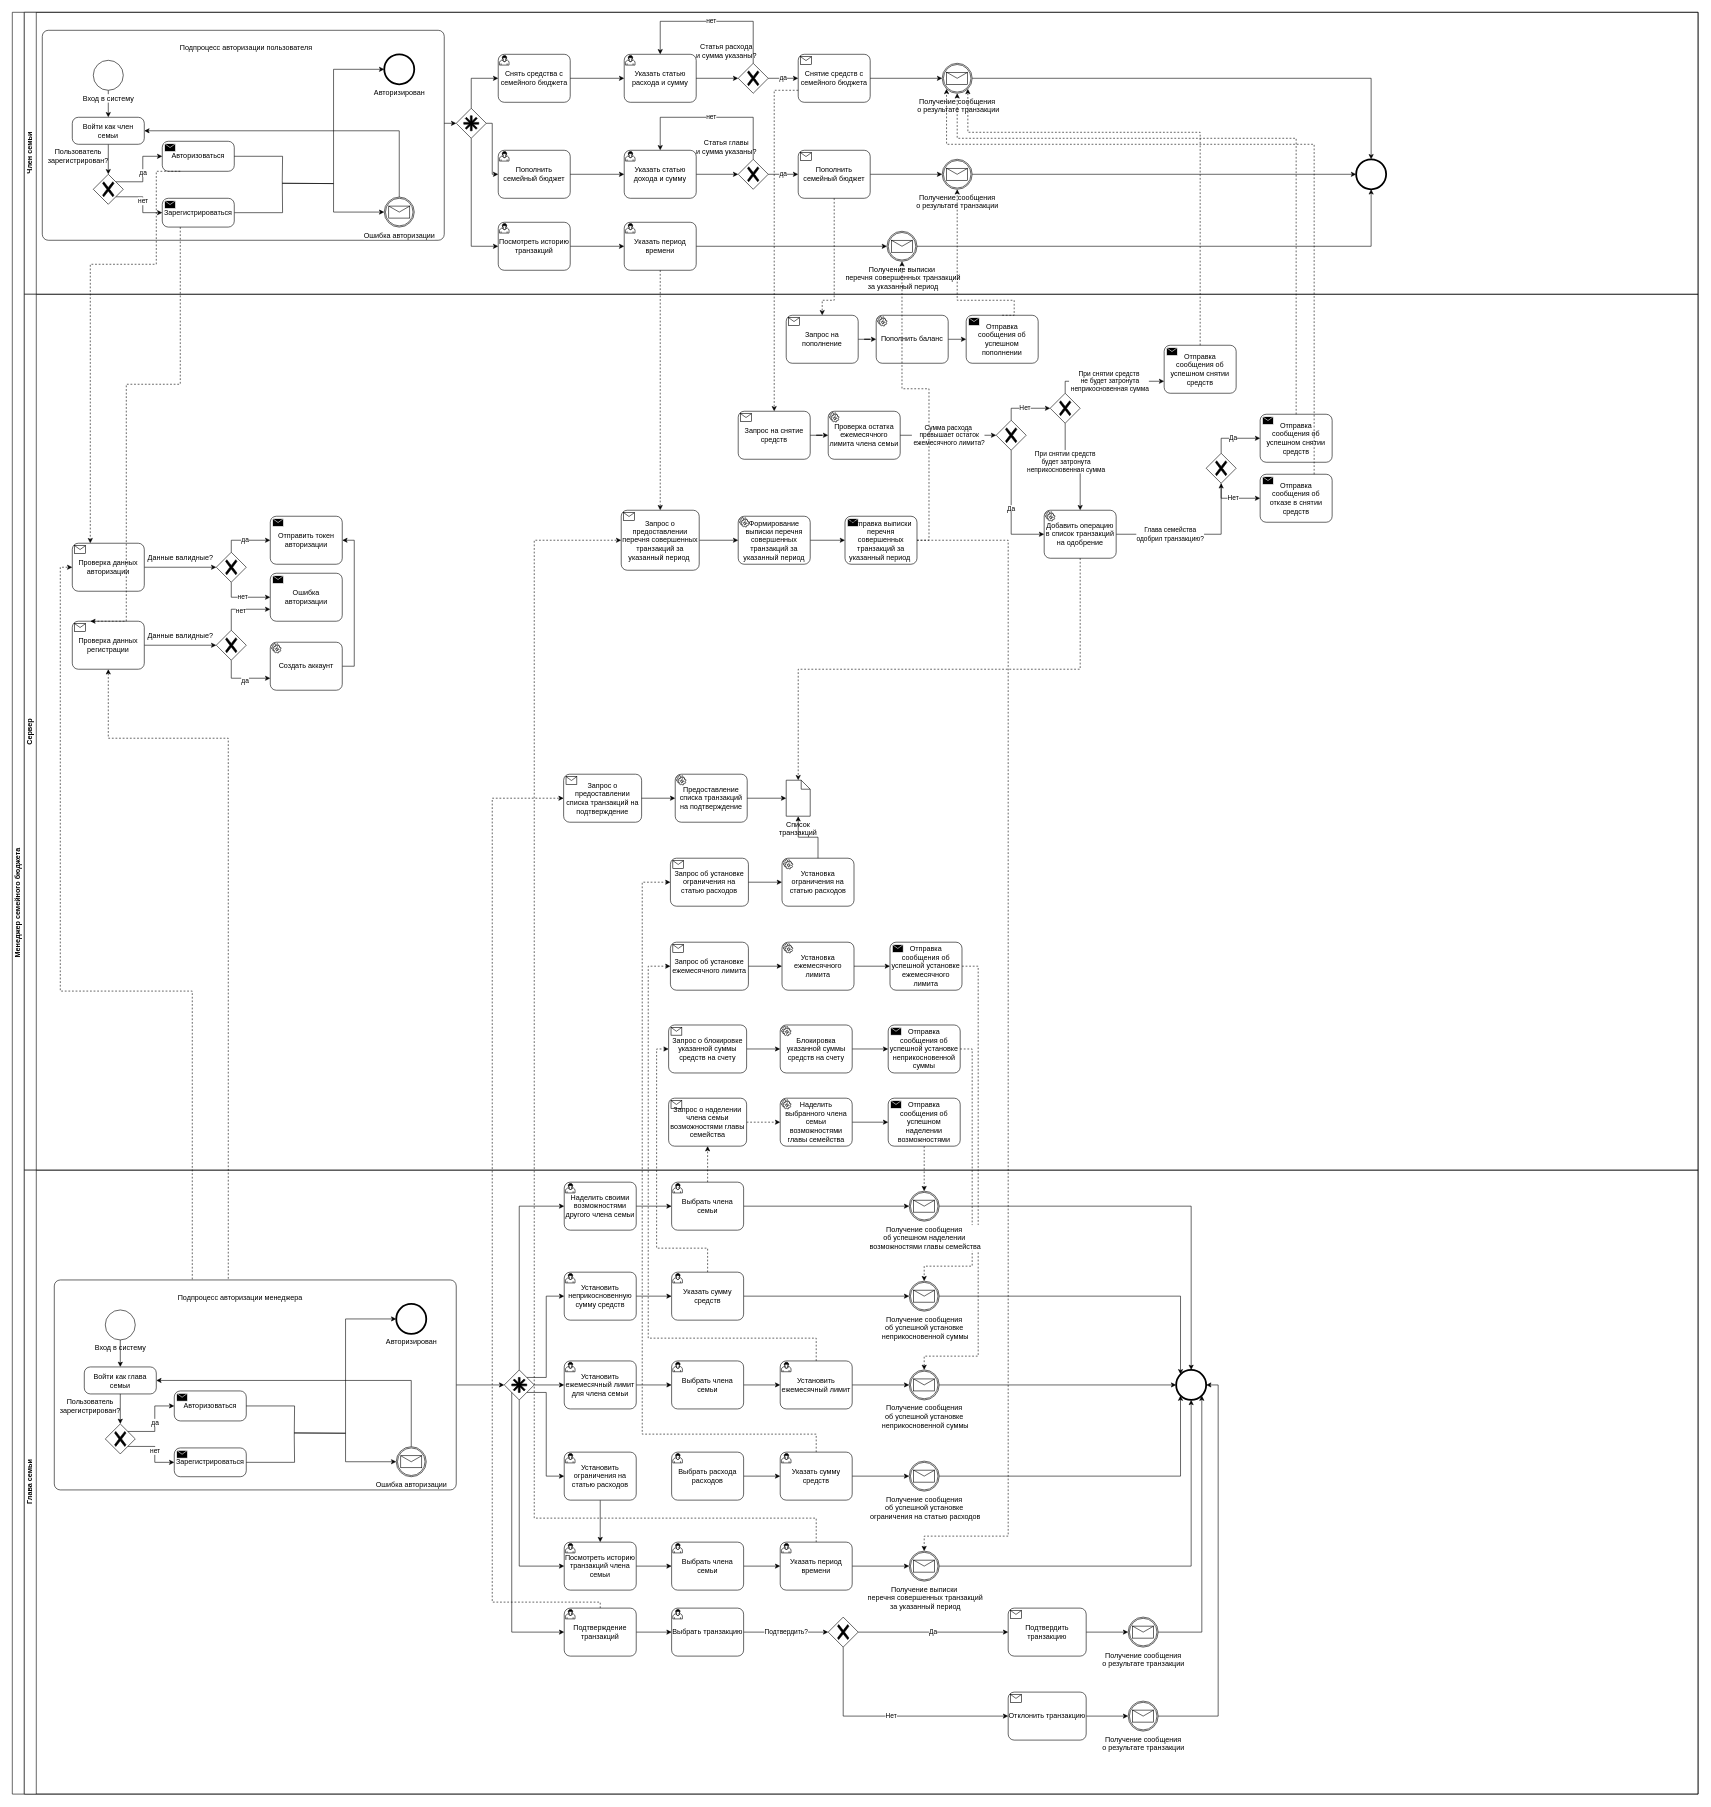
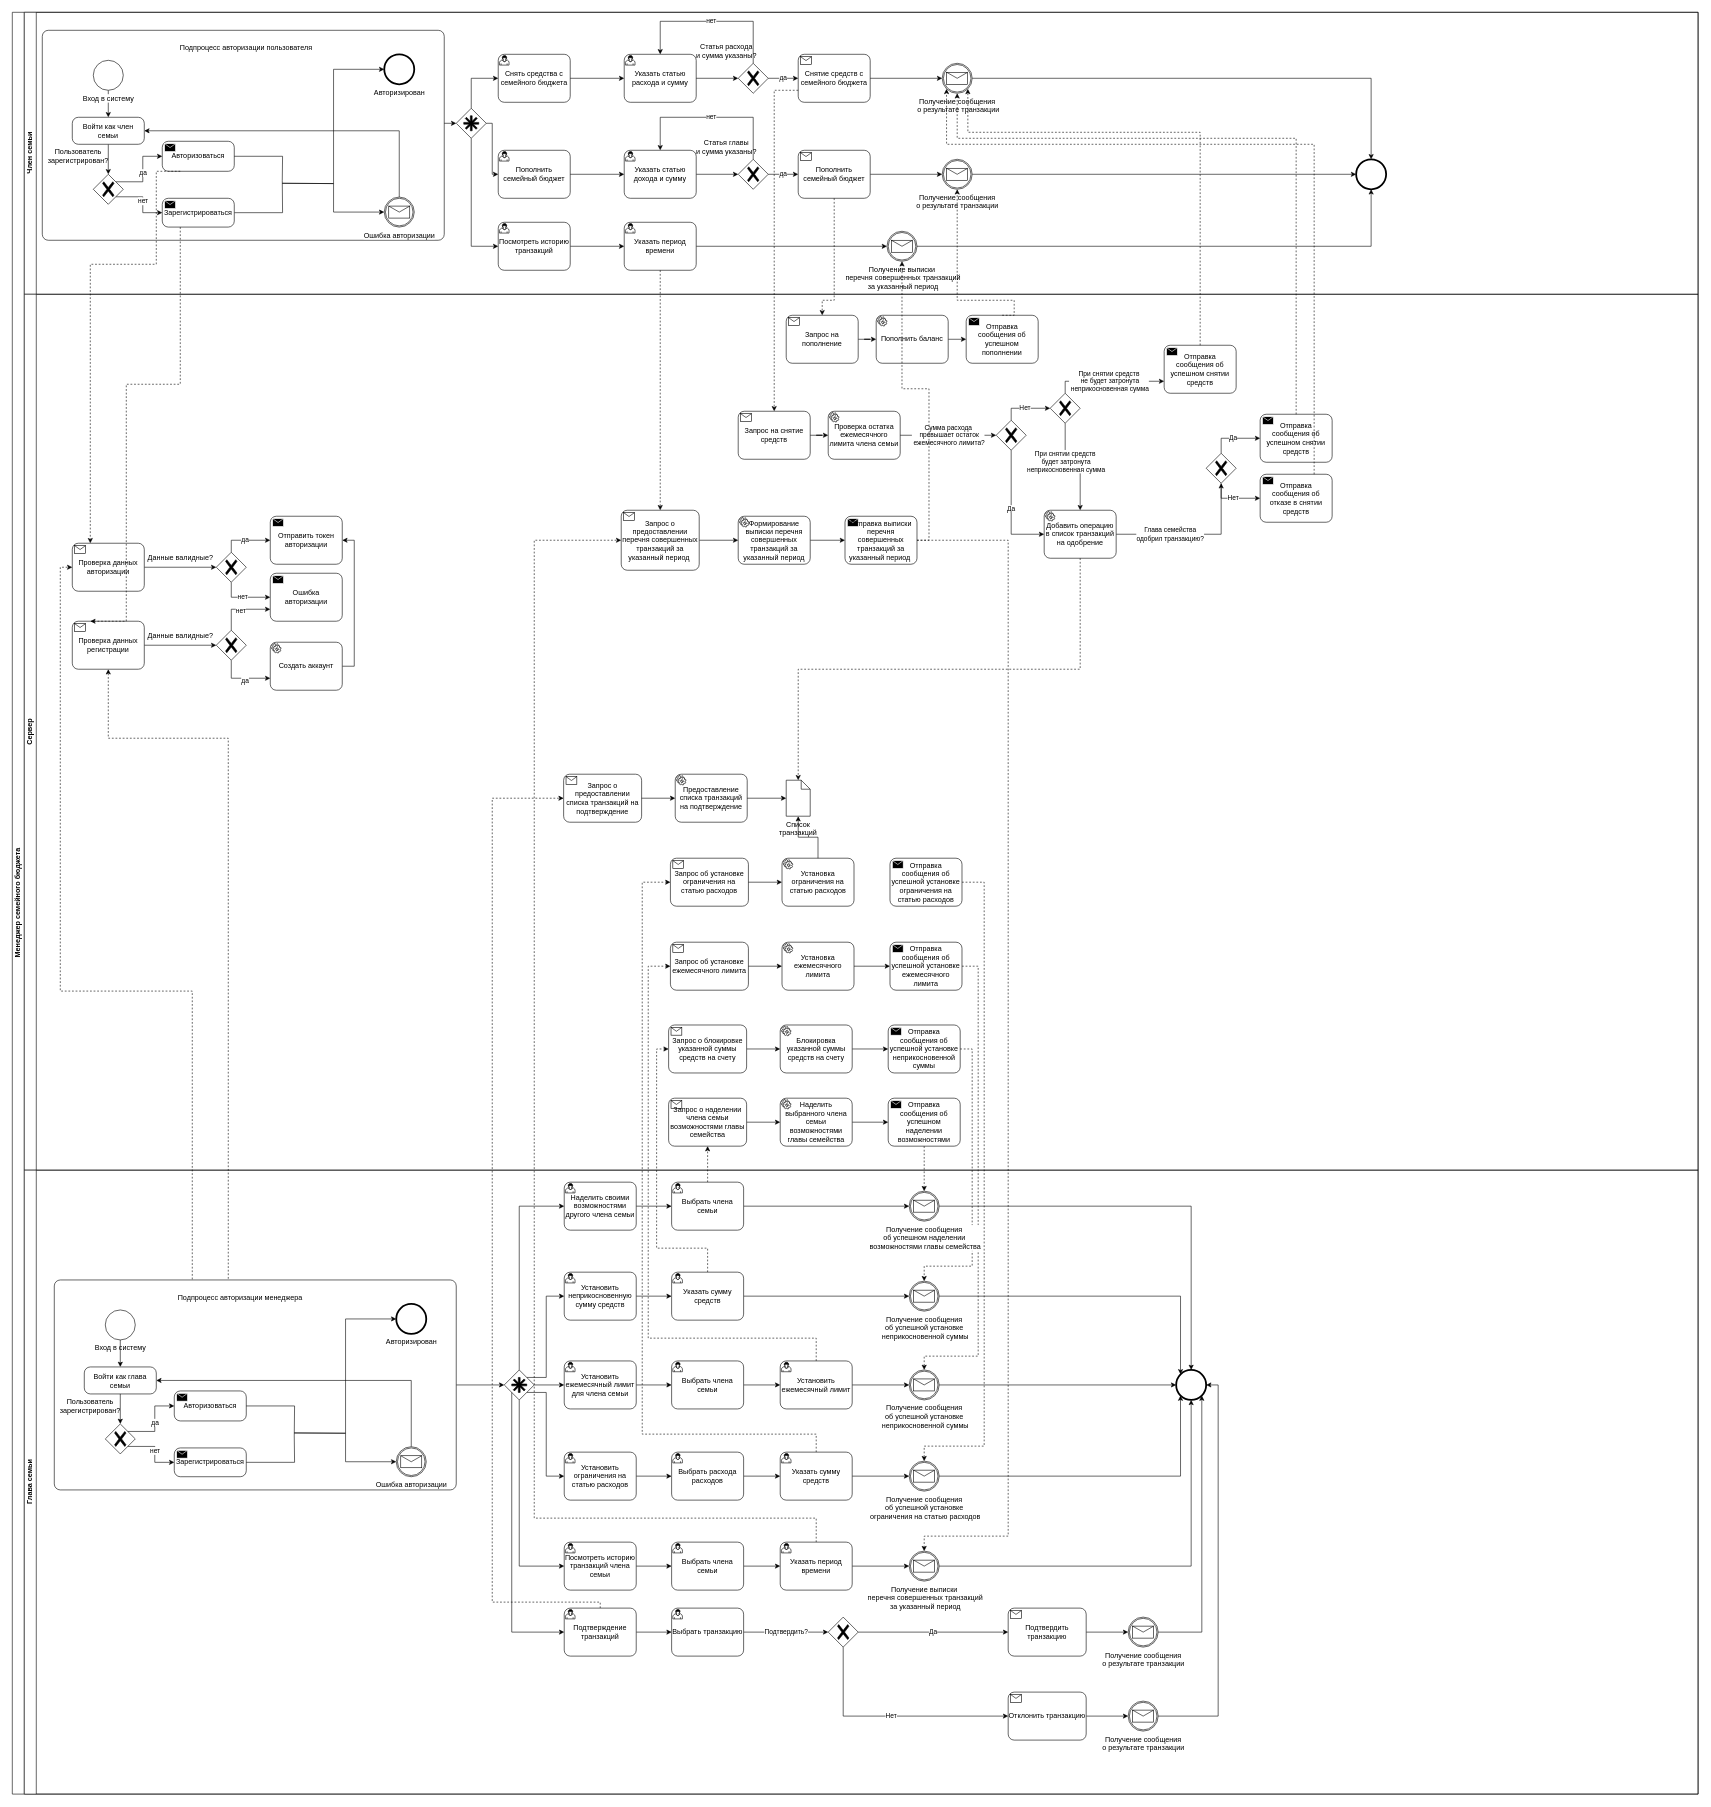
node "Отправка сообщения об успешной установке ограничения на статью расходов": added
edge "Запрос о наделении члена семьи возможностями главы семейства" -> "Наделить выбранного члена семьи возможностями главы семейства": style dashed -> solid
edge "Отправка сообщения об успешной установке ограничения на статью расходов" -> "Получение сообщения об успешной установке ограничения на статью расходов": added
edge "Установить ограничения на статью расходов" -> "Посмотреть историю транзакций члена семьи": now "Установить ограничения на статью расходов" -> "Выбрать расхода расходов"
